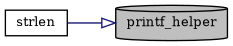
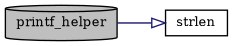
edge "strlen" -> "printf_helper": reversed
